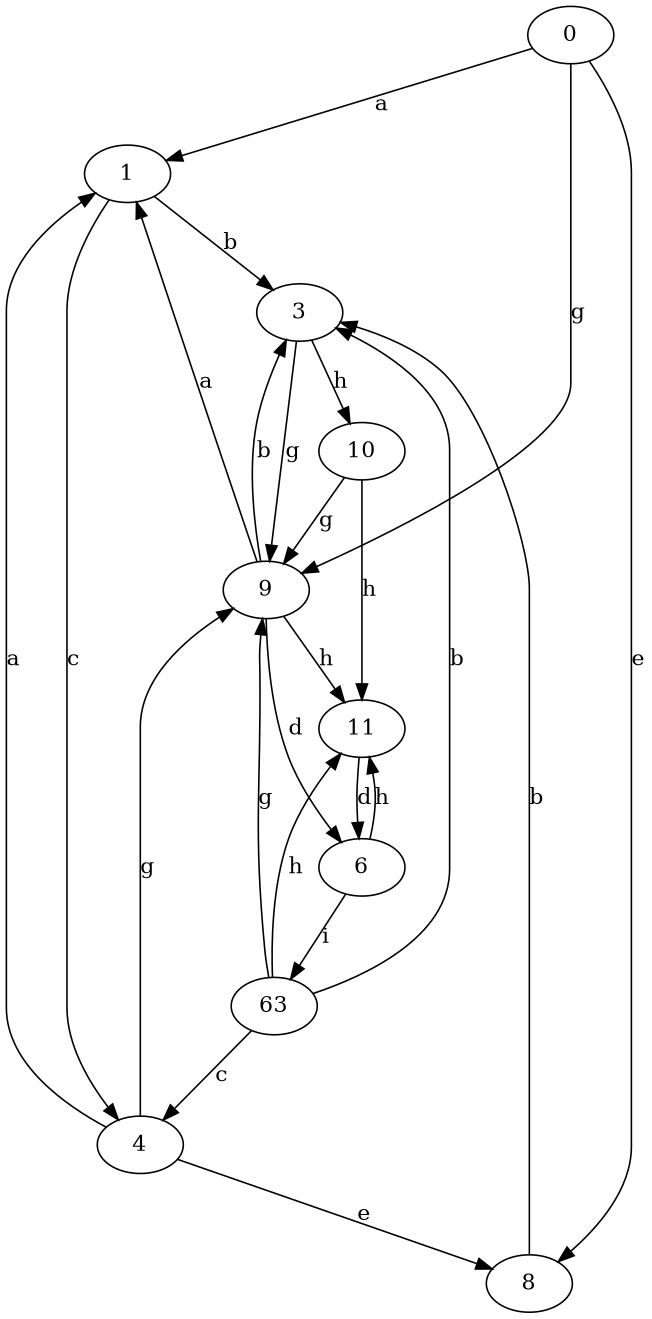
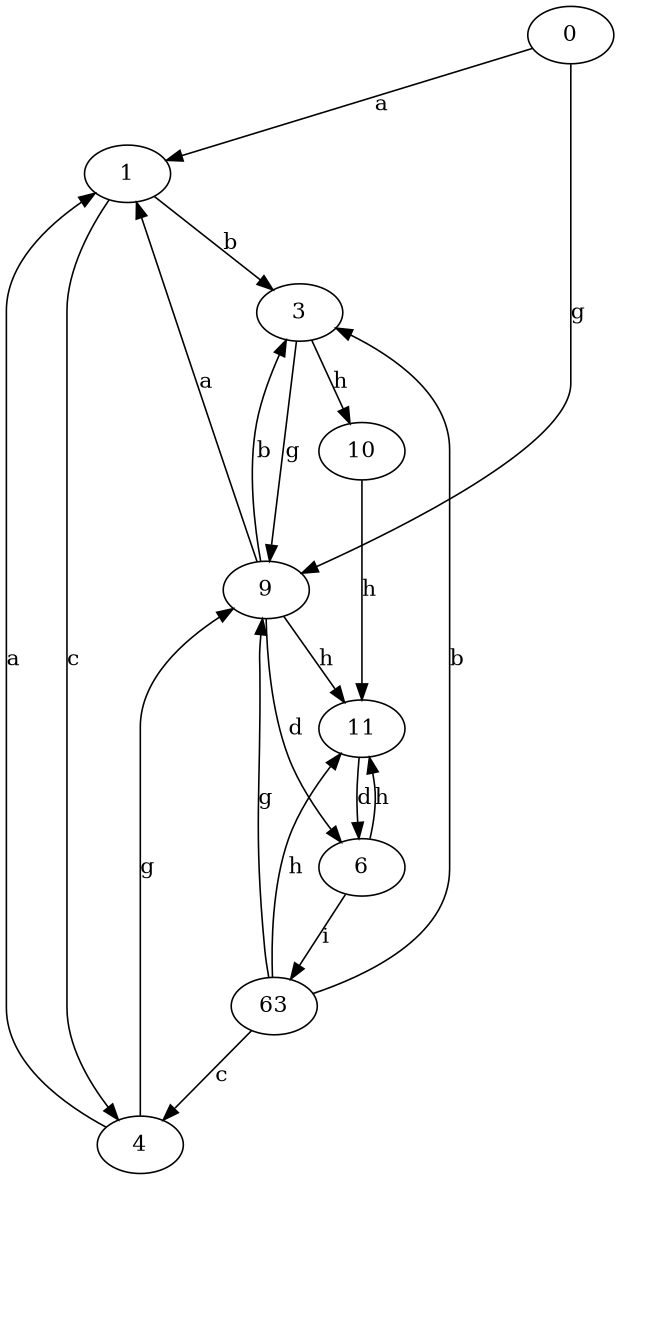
edge "10" -> "9": removed, label "g"
node "8": removed
